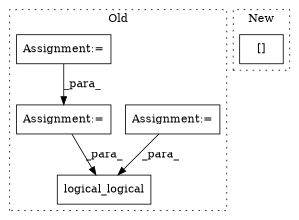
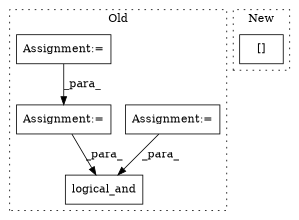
node "logical_logical": label "logical_logical" -> "logical_and"
